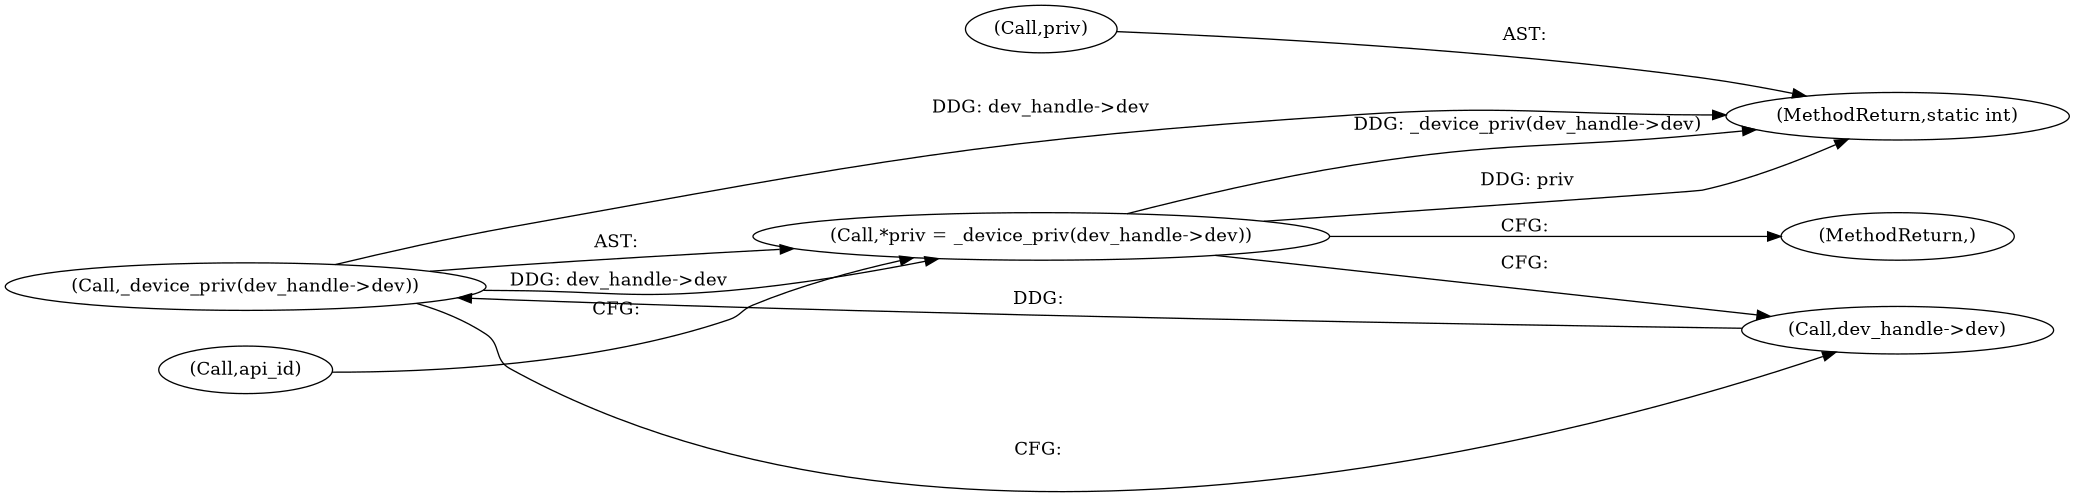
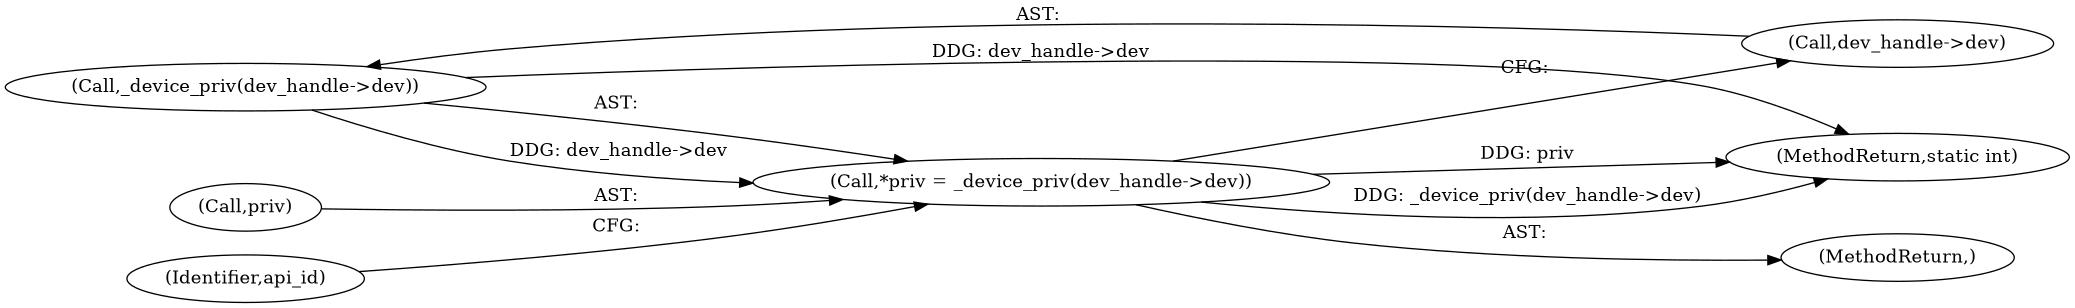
edge "(Call,priv)" -> "(MethodReturn,static int)": now "(Call,priv)" -> "(Call,*priv = _device_priv(dev_handle->dev))"
edge "(Call,*priv = _device_priv(dev_handle->dev))" -> "(MethodReturn,)": label "CFG: " -> "AST: "
edge "(Call,dev_handle->dev)" -> "(Call,_device_priv(dev_handle->dev))": label "DDG: " -> "AST: "
node "(Call,api_id)": label "(Call,api_id)" -> "(Identifier,api_id)"
edge "(Call,_device_priv(dev_handle->dev))" -> "(Call,dev_handle->dev)": removed, label "CFG:"
